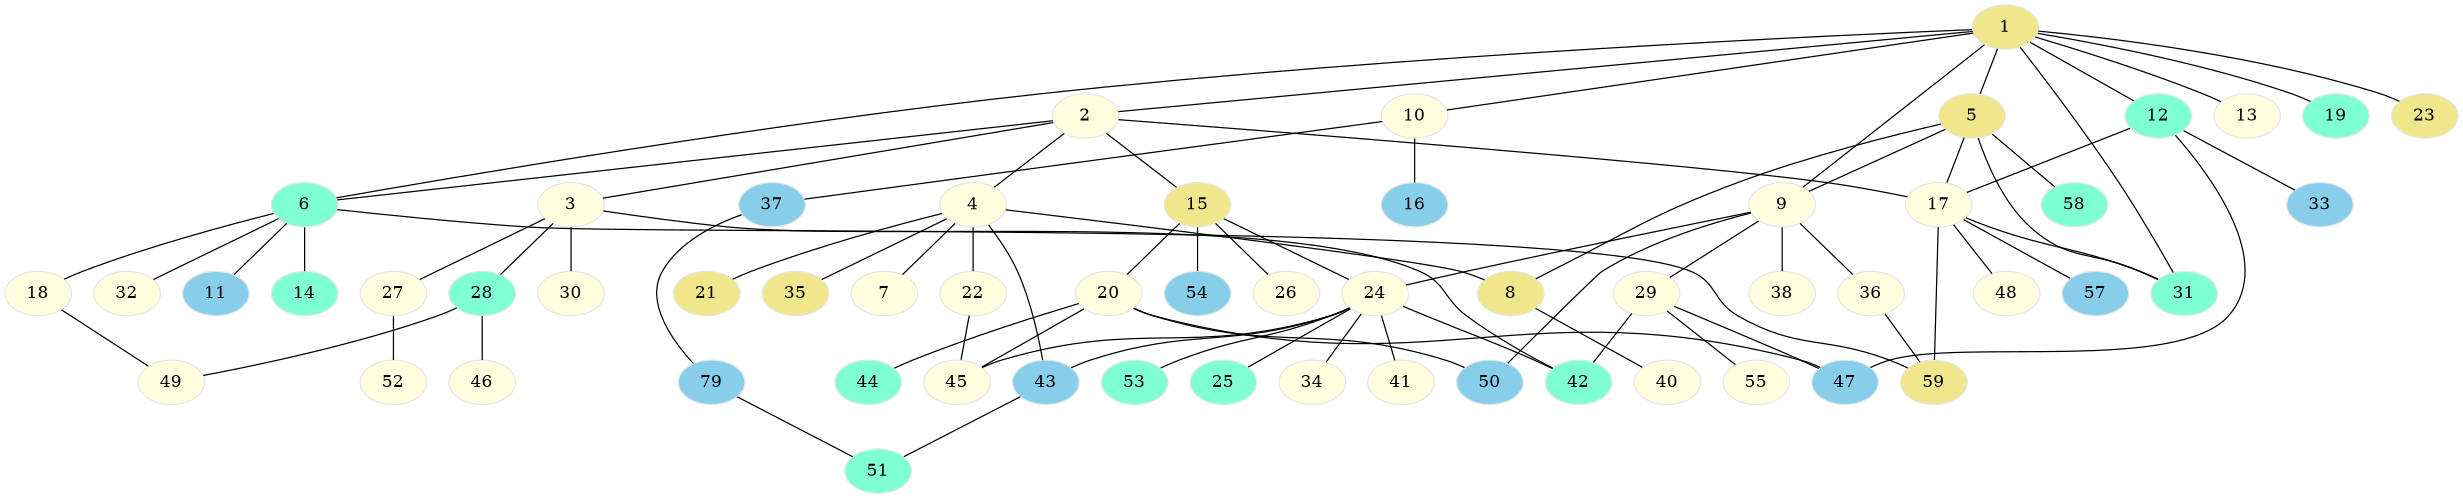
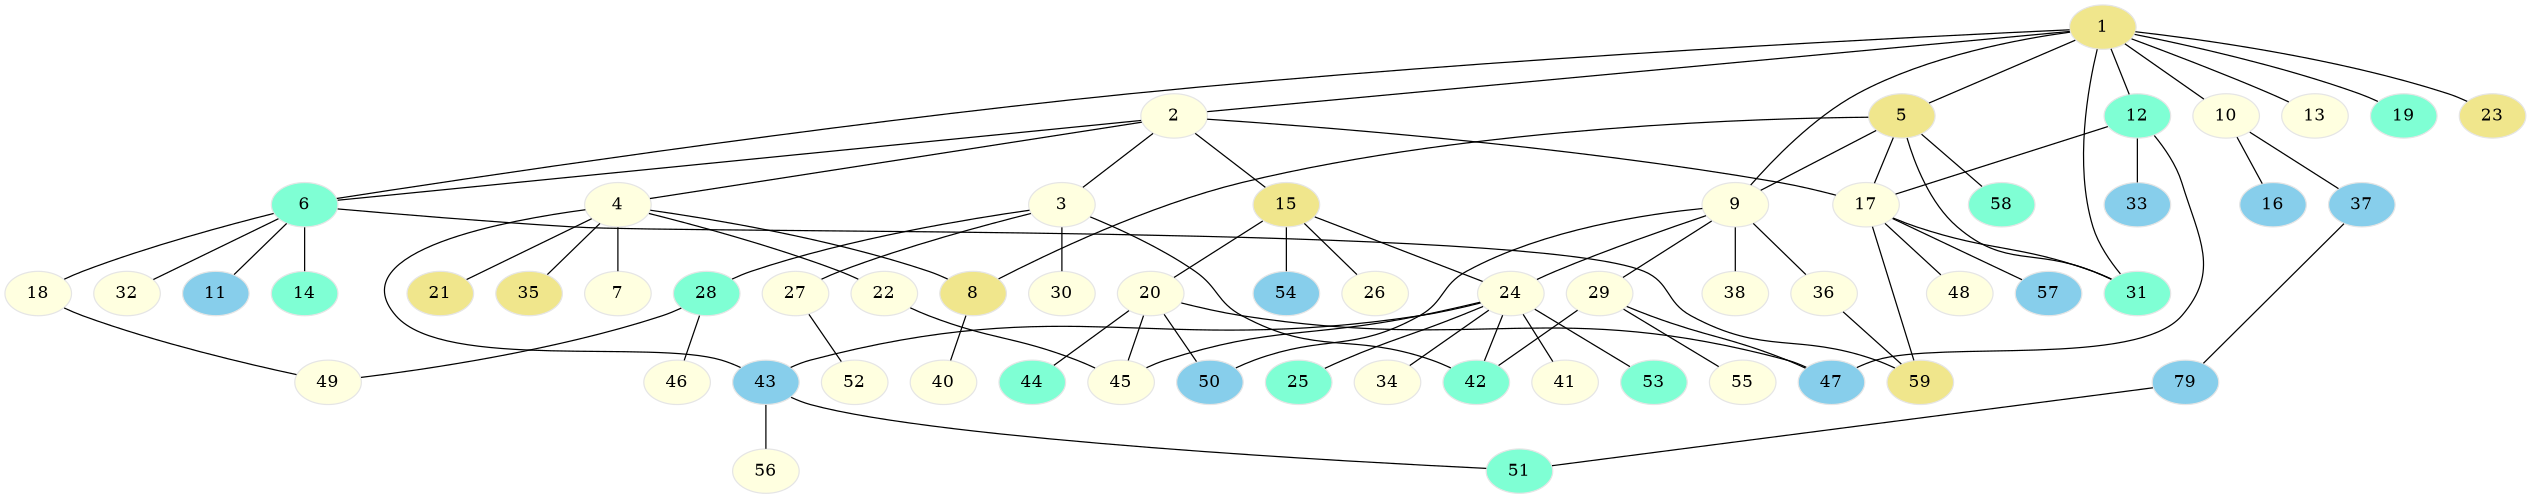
node "56": added
